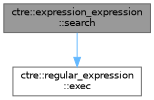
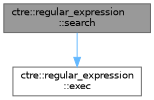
node "ctre::expression_expression ::search": label "ctre::expression_expression ::search" -> "ctre::regular_expression ::search"
